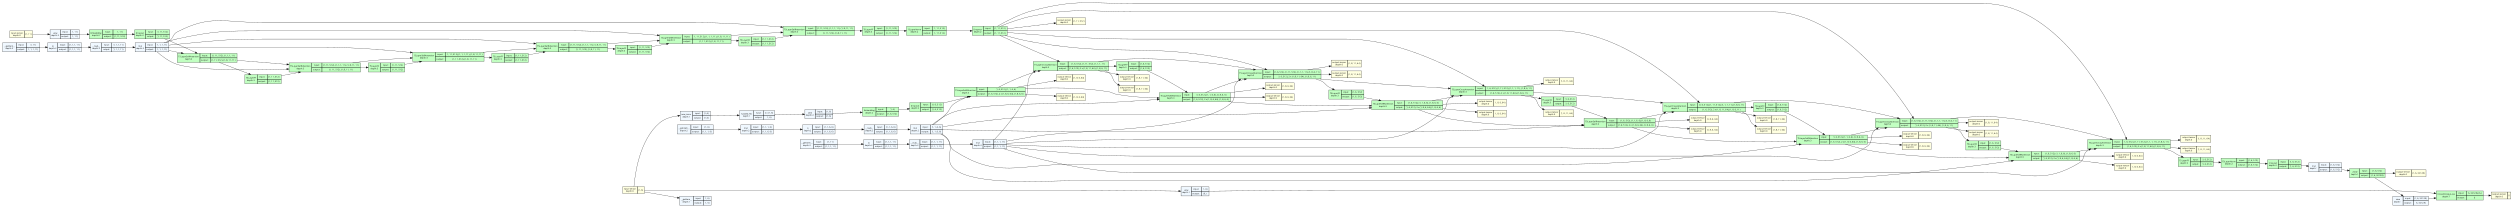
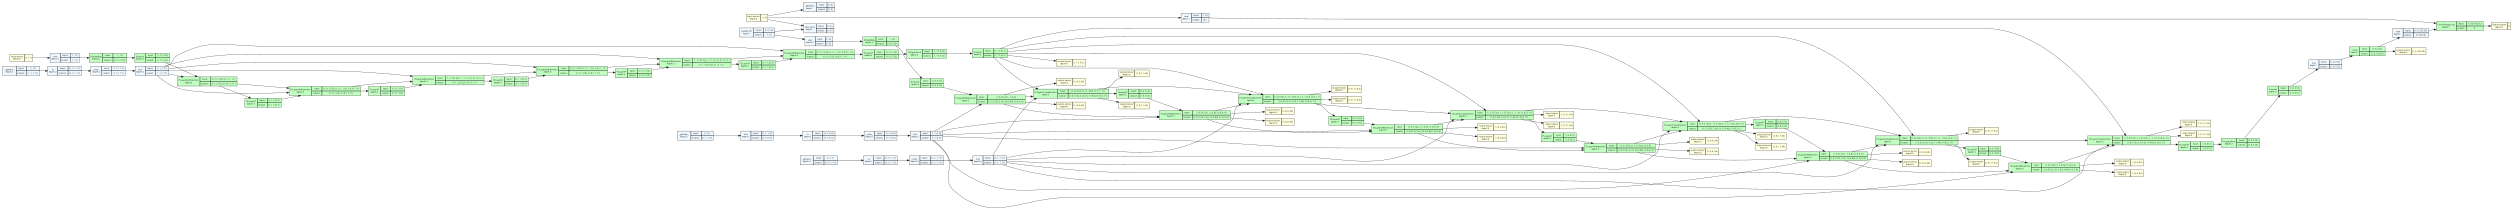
edge "new_zeros" -> "masked_fill_": reversed
